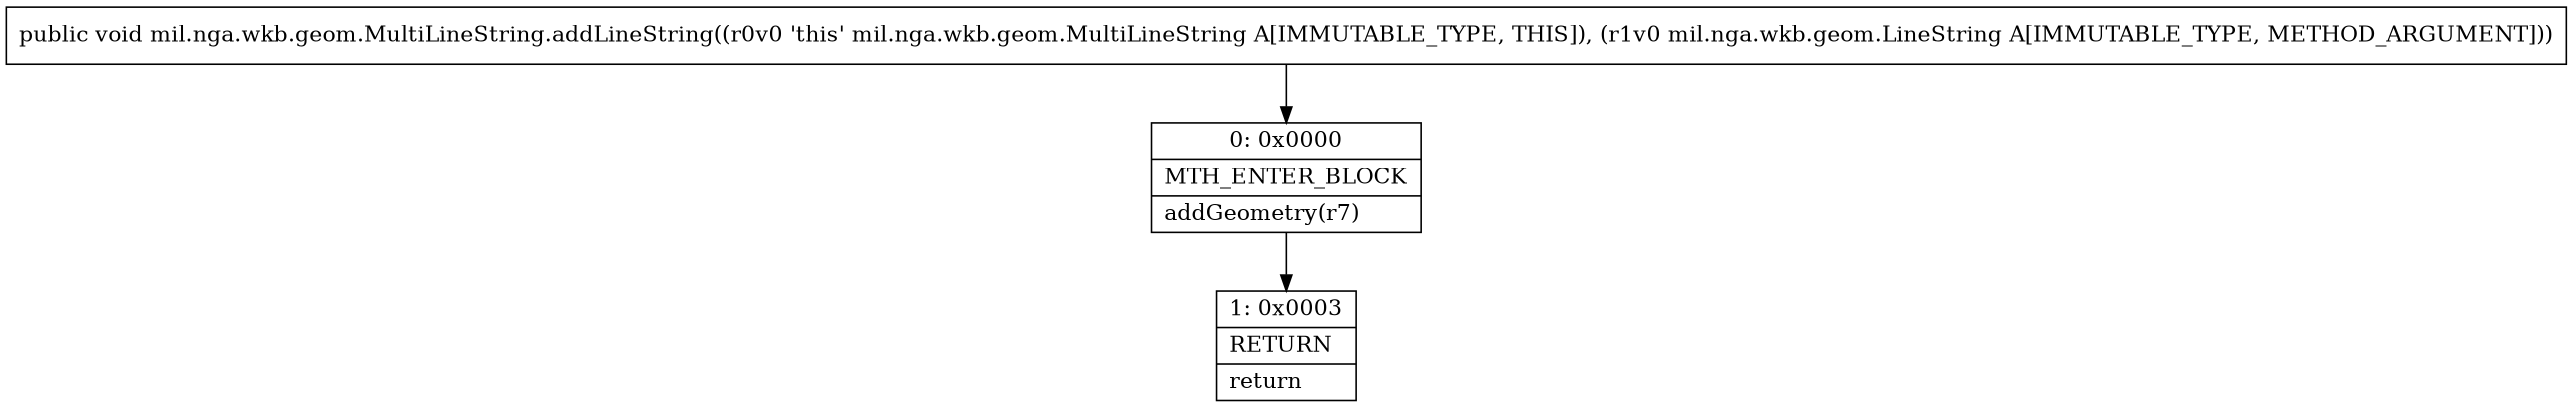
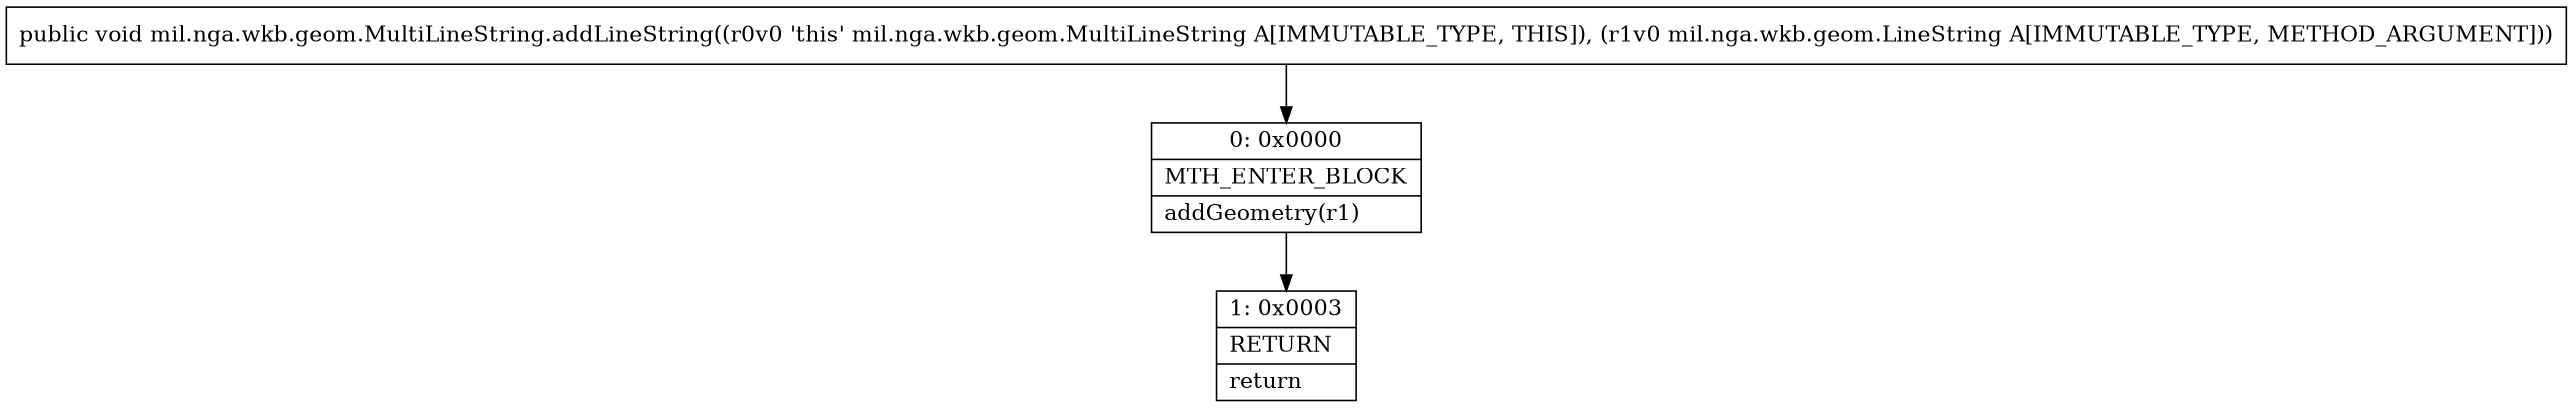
node "0: 0x0000": text "addGeometry(r7)" -> "addGeometry(r1)"
